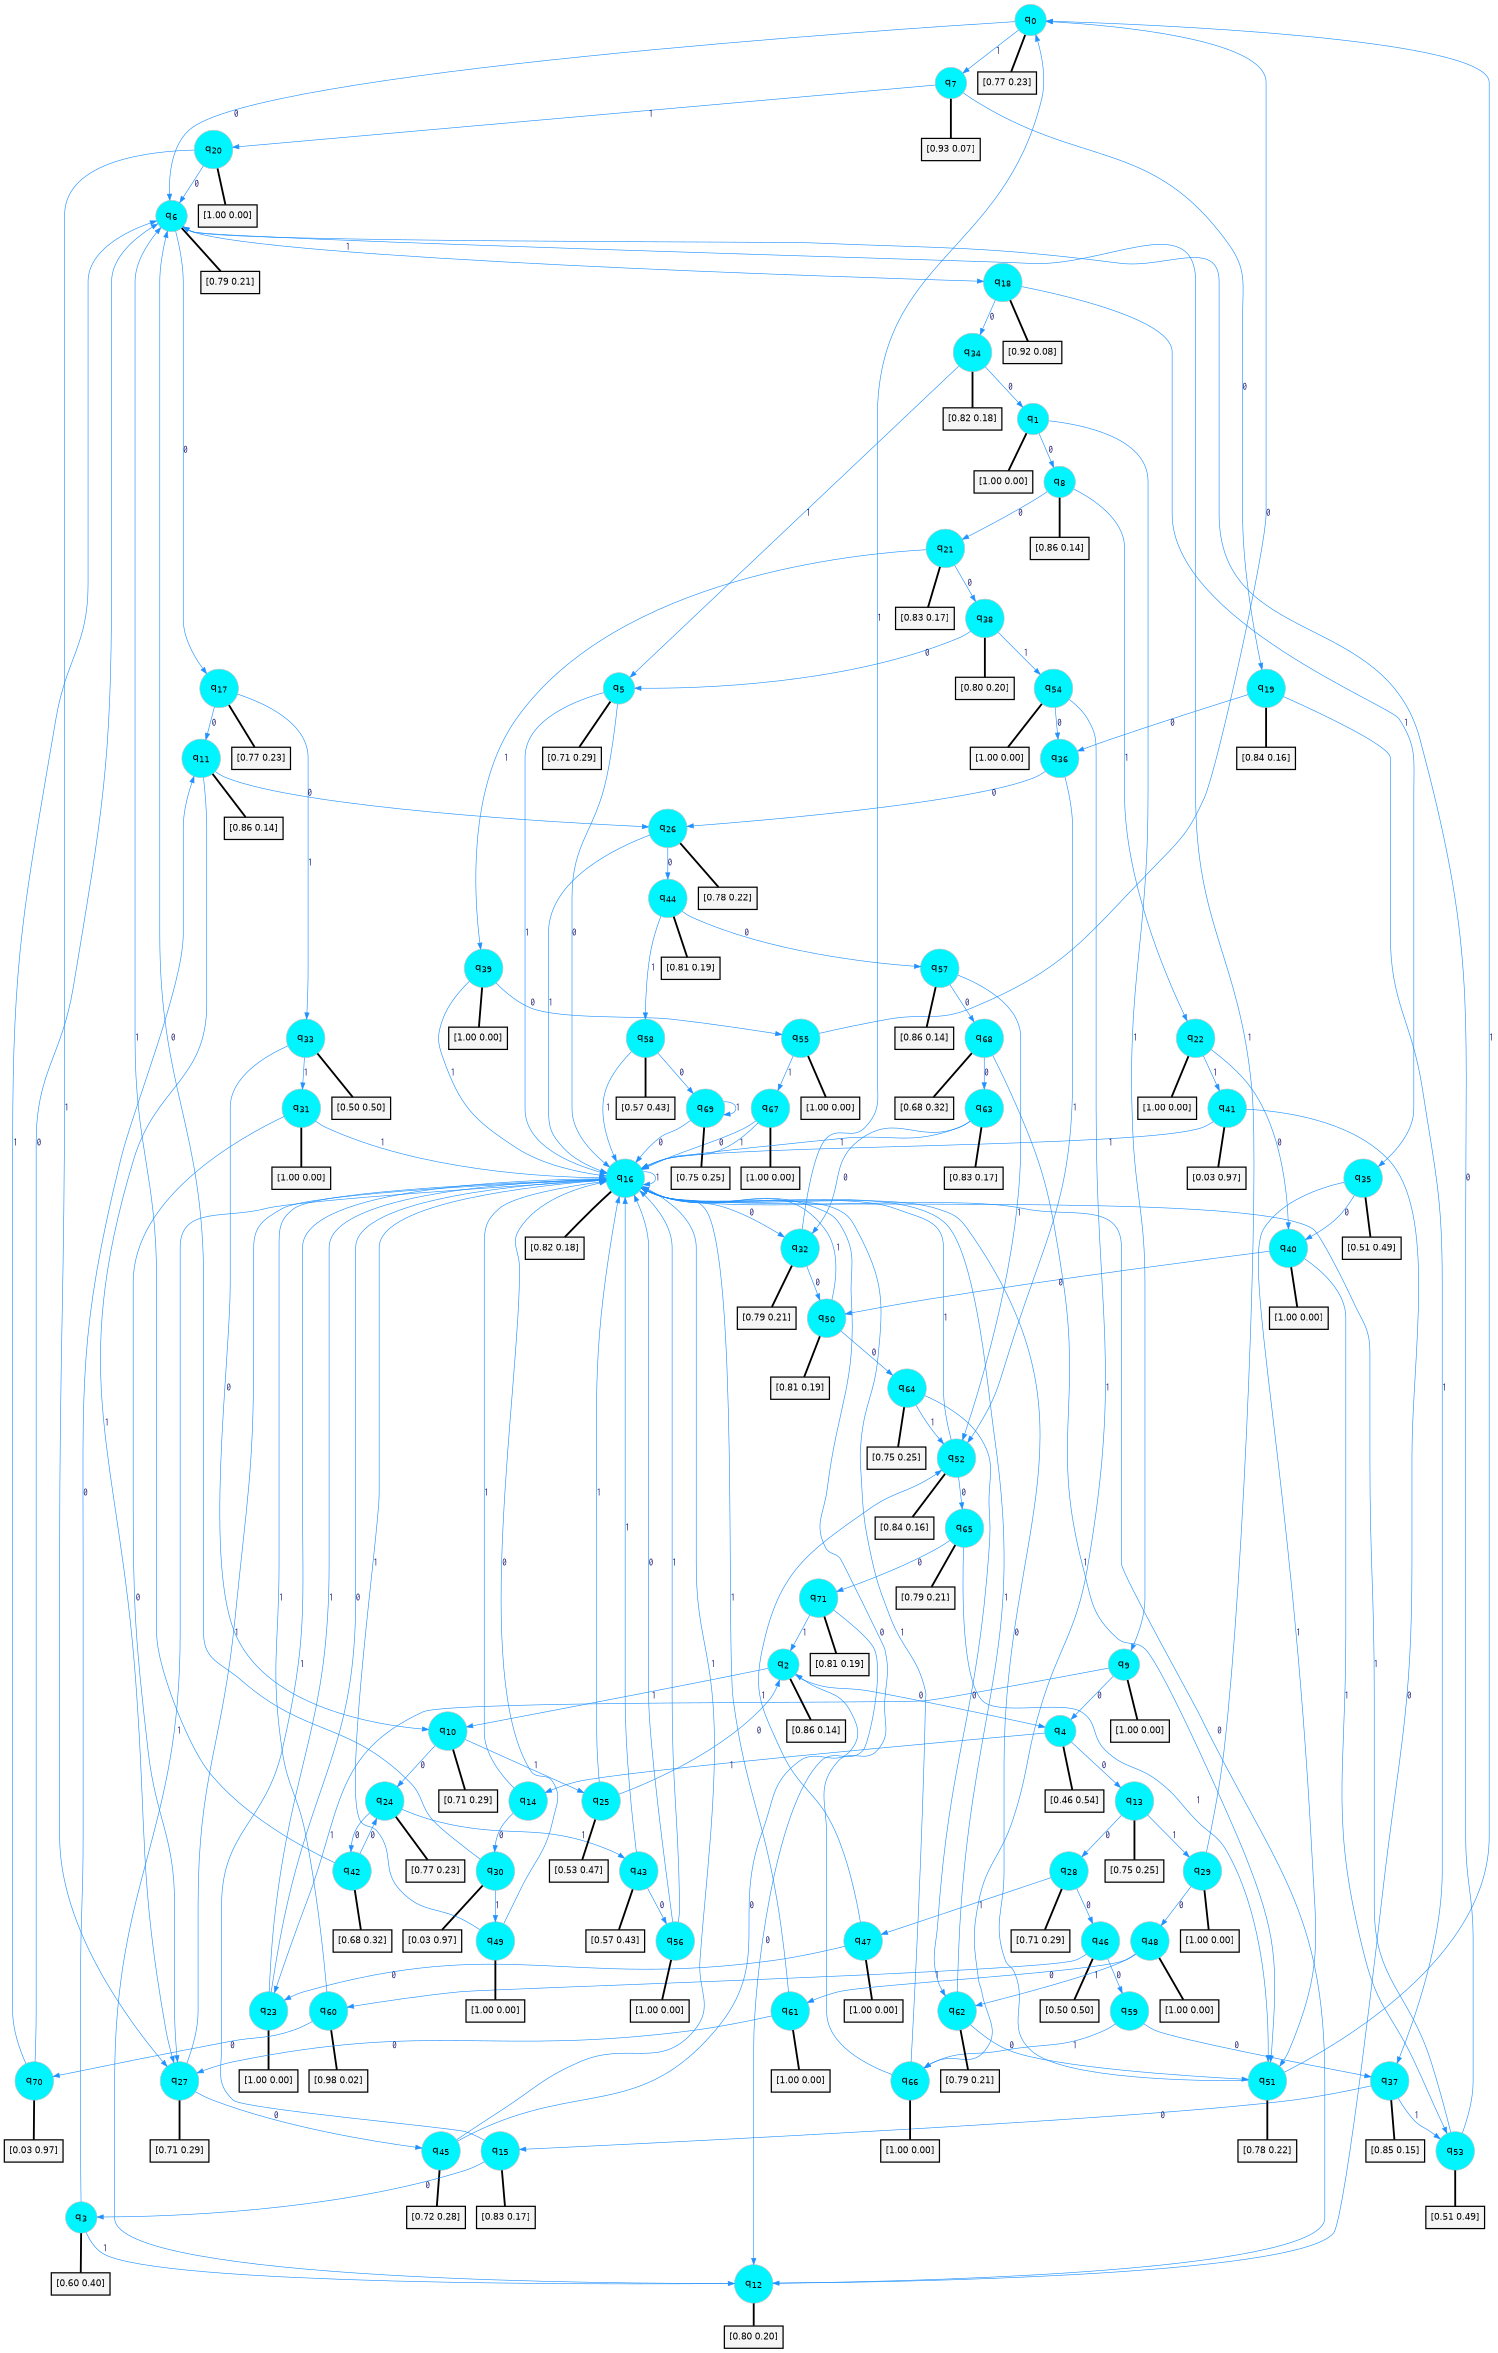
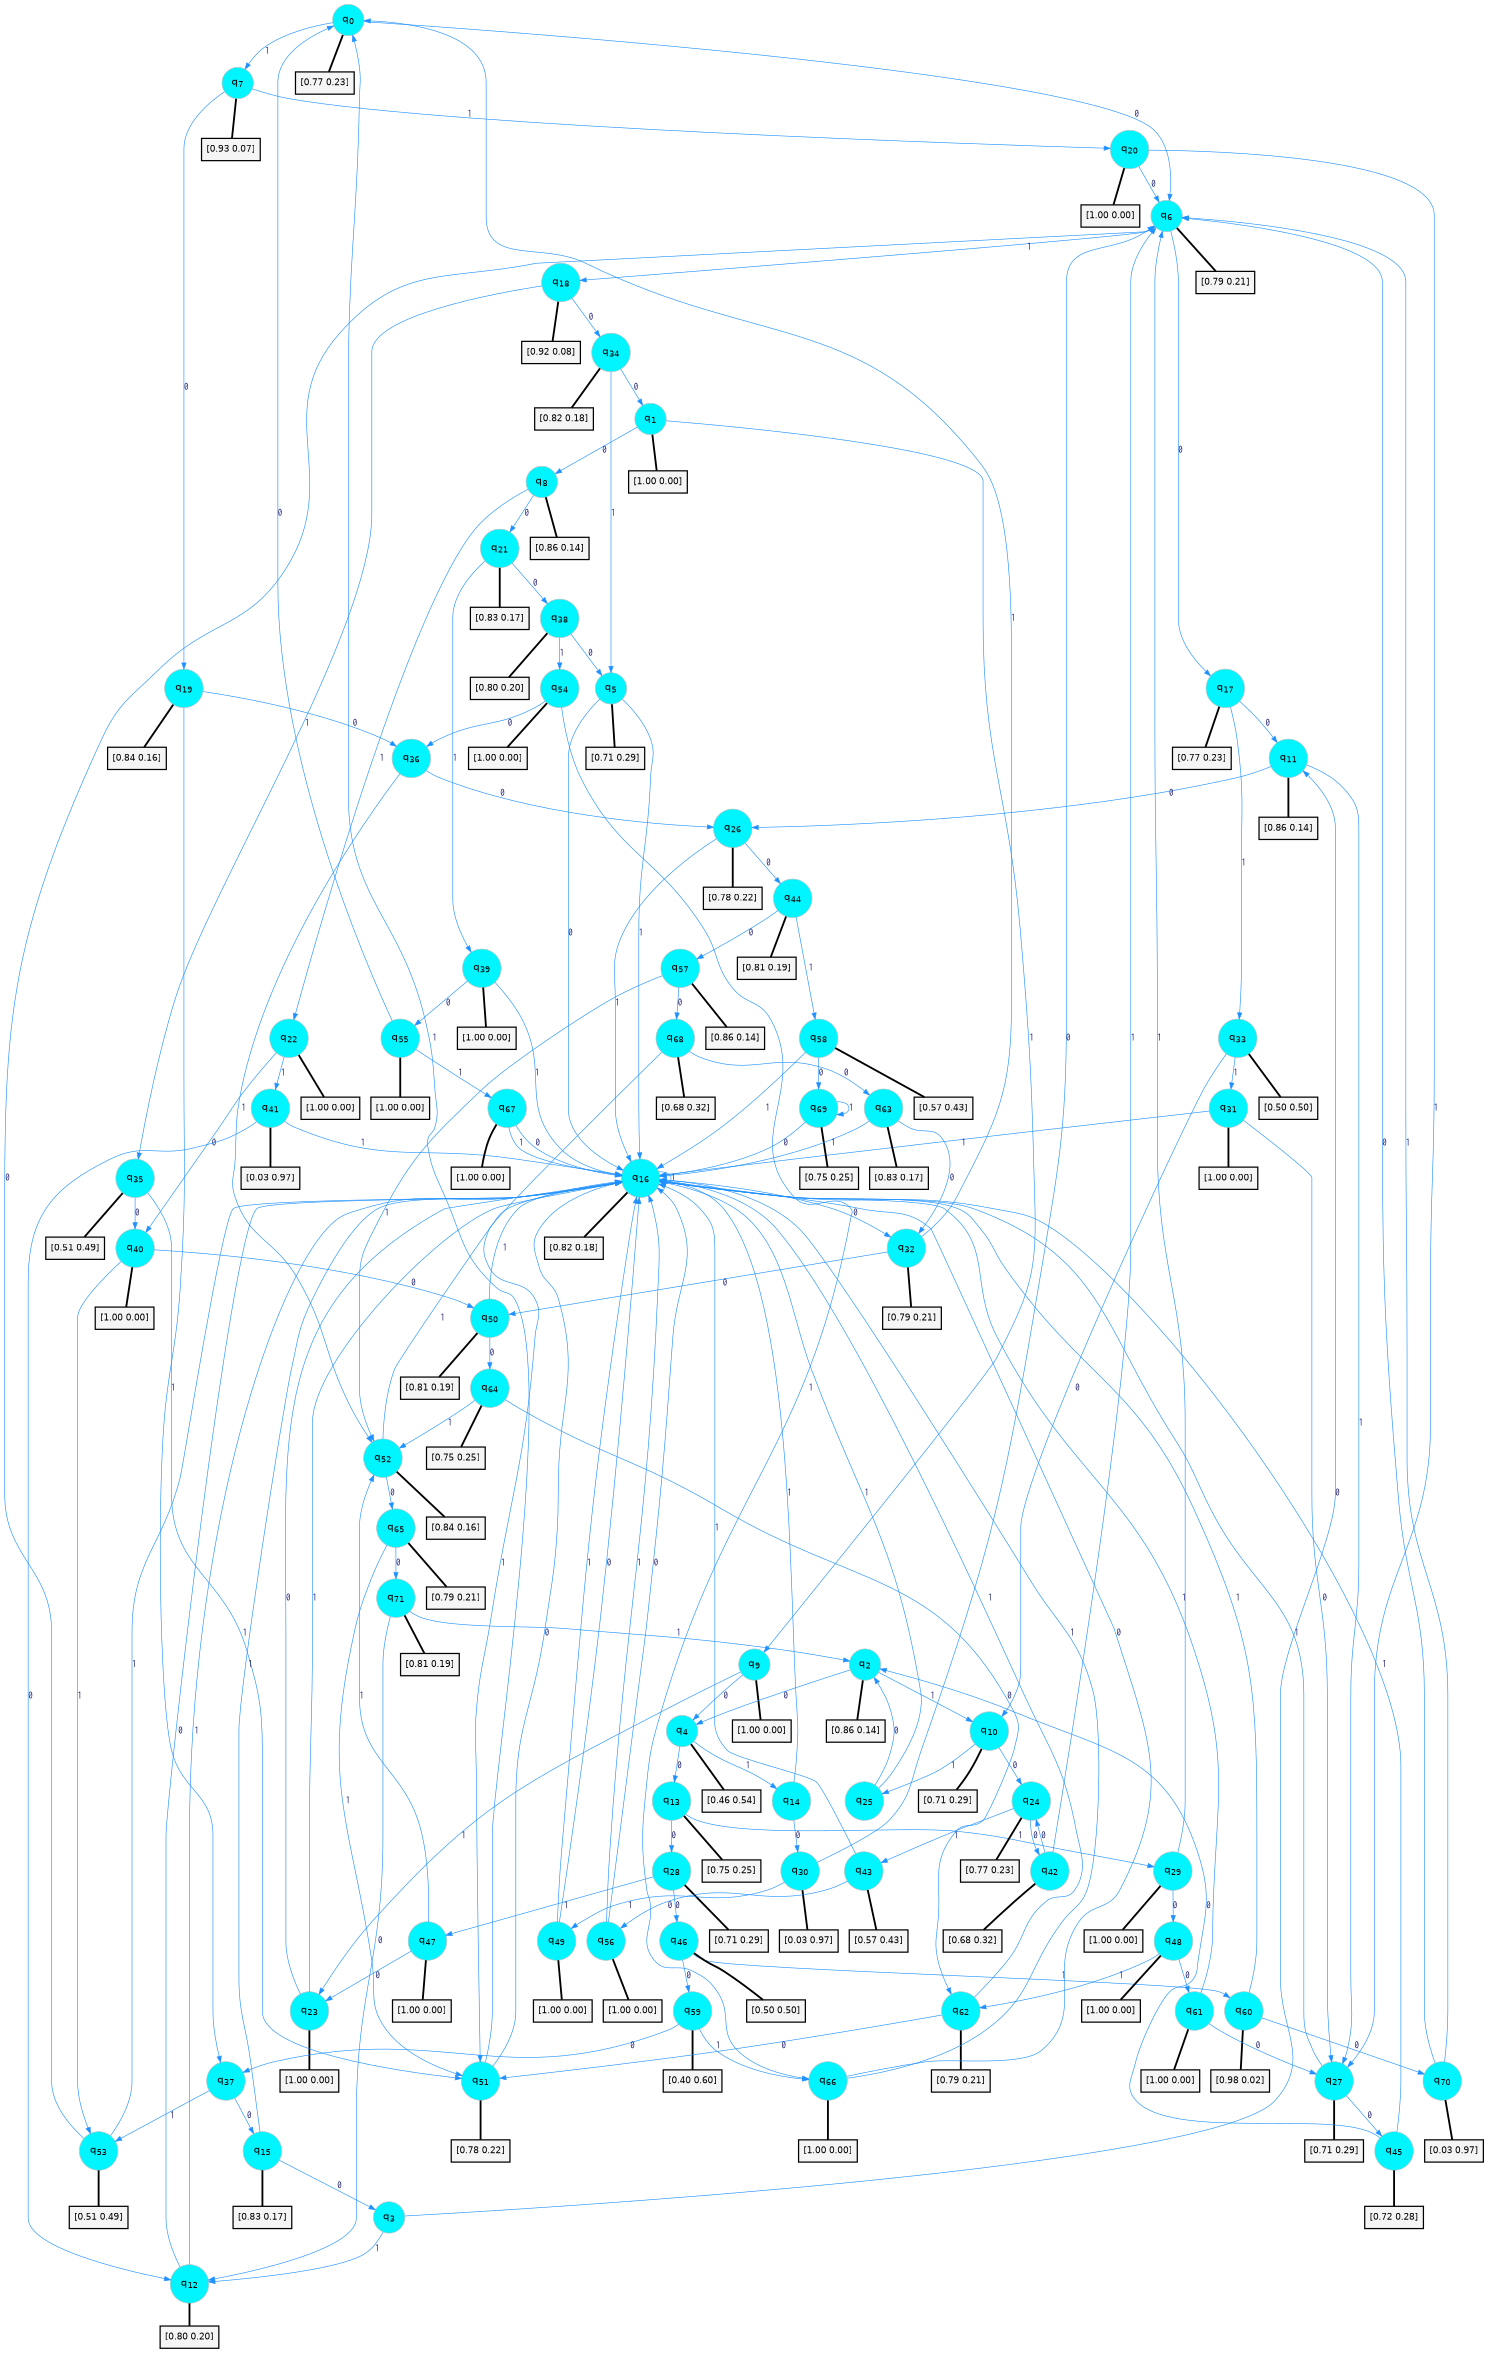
node "[0.53 0.47]": removed
node "[0.40 0.60]": added
node "[0.85 0.15]": removed
node "[0.60 0.40]": removed
